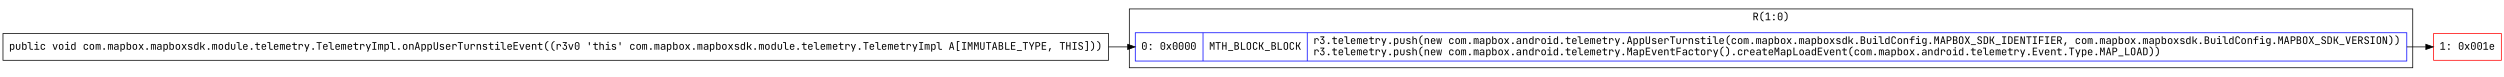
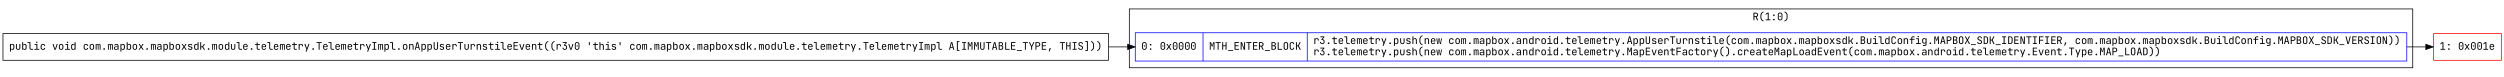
node "0: 0x0000": text "MTH_BLOCK_BLOCK" -> "MTH_ENTER_BLOCK"
